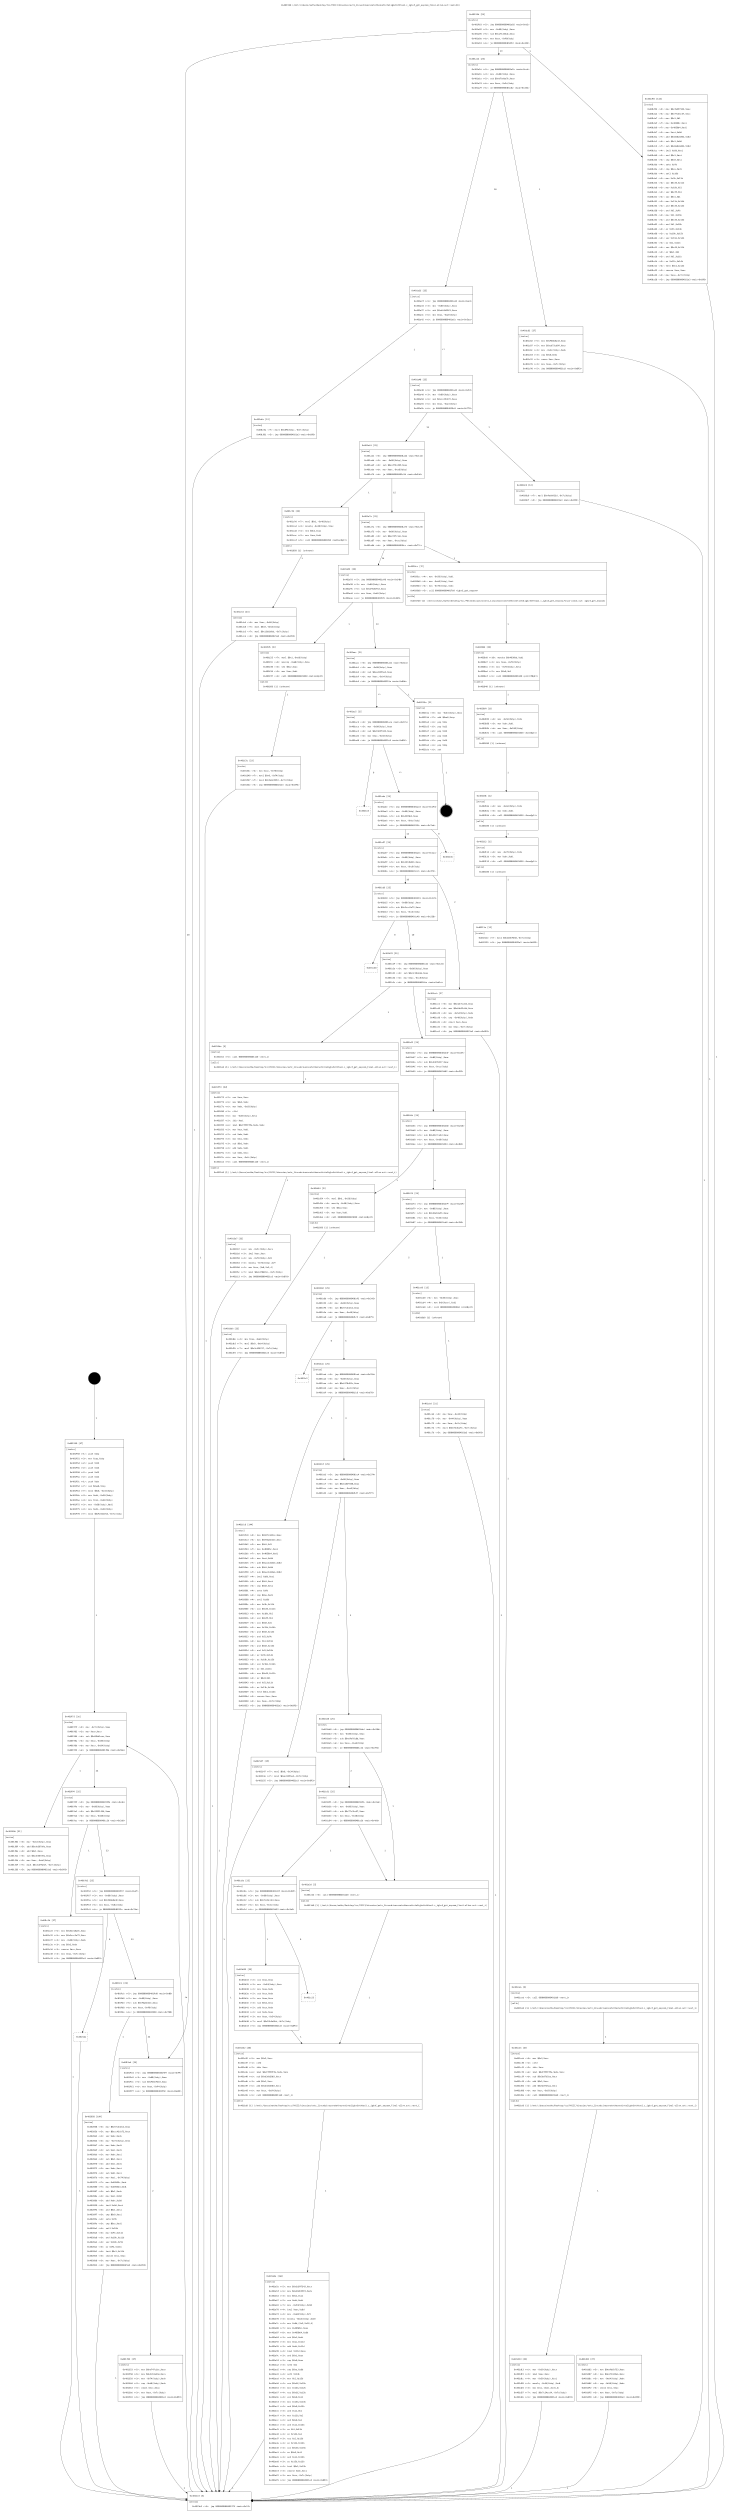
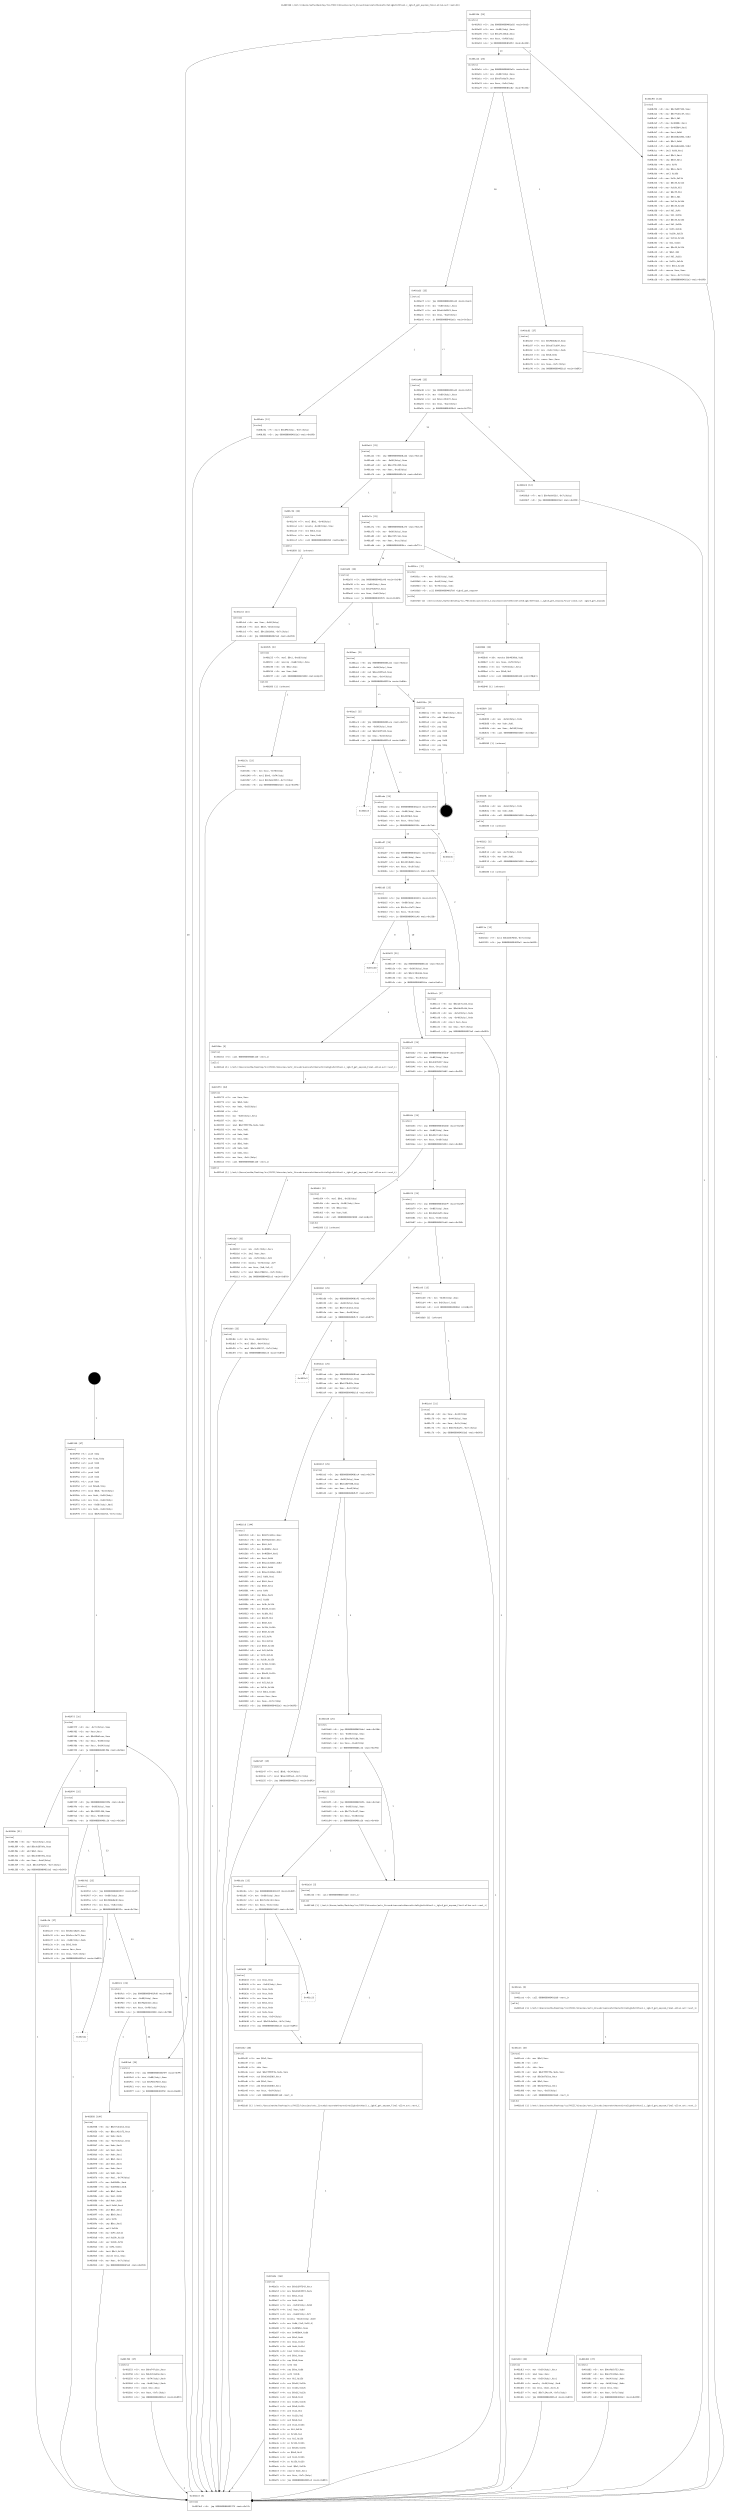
edge "0x40212a" -> "0x4021e3 [5]": now "0x401f06 [31]" -> "0x4021e3 [5]"
